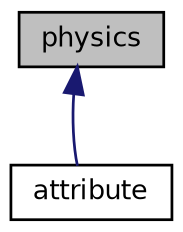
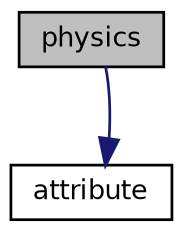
edge "attribute" -> "physics": reversed
